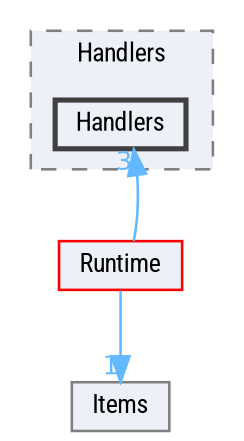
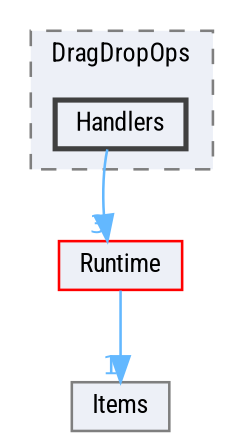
cluster "Handlers": label "Handlers" -> "DragDropOps"
edge "Runtime" -> "Handlers": reversed
